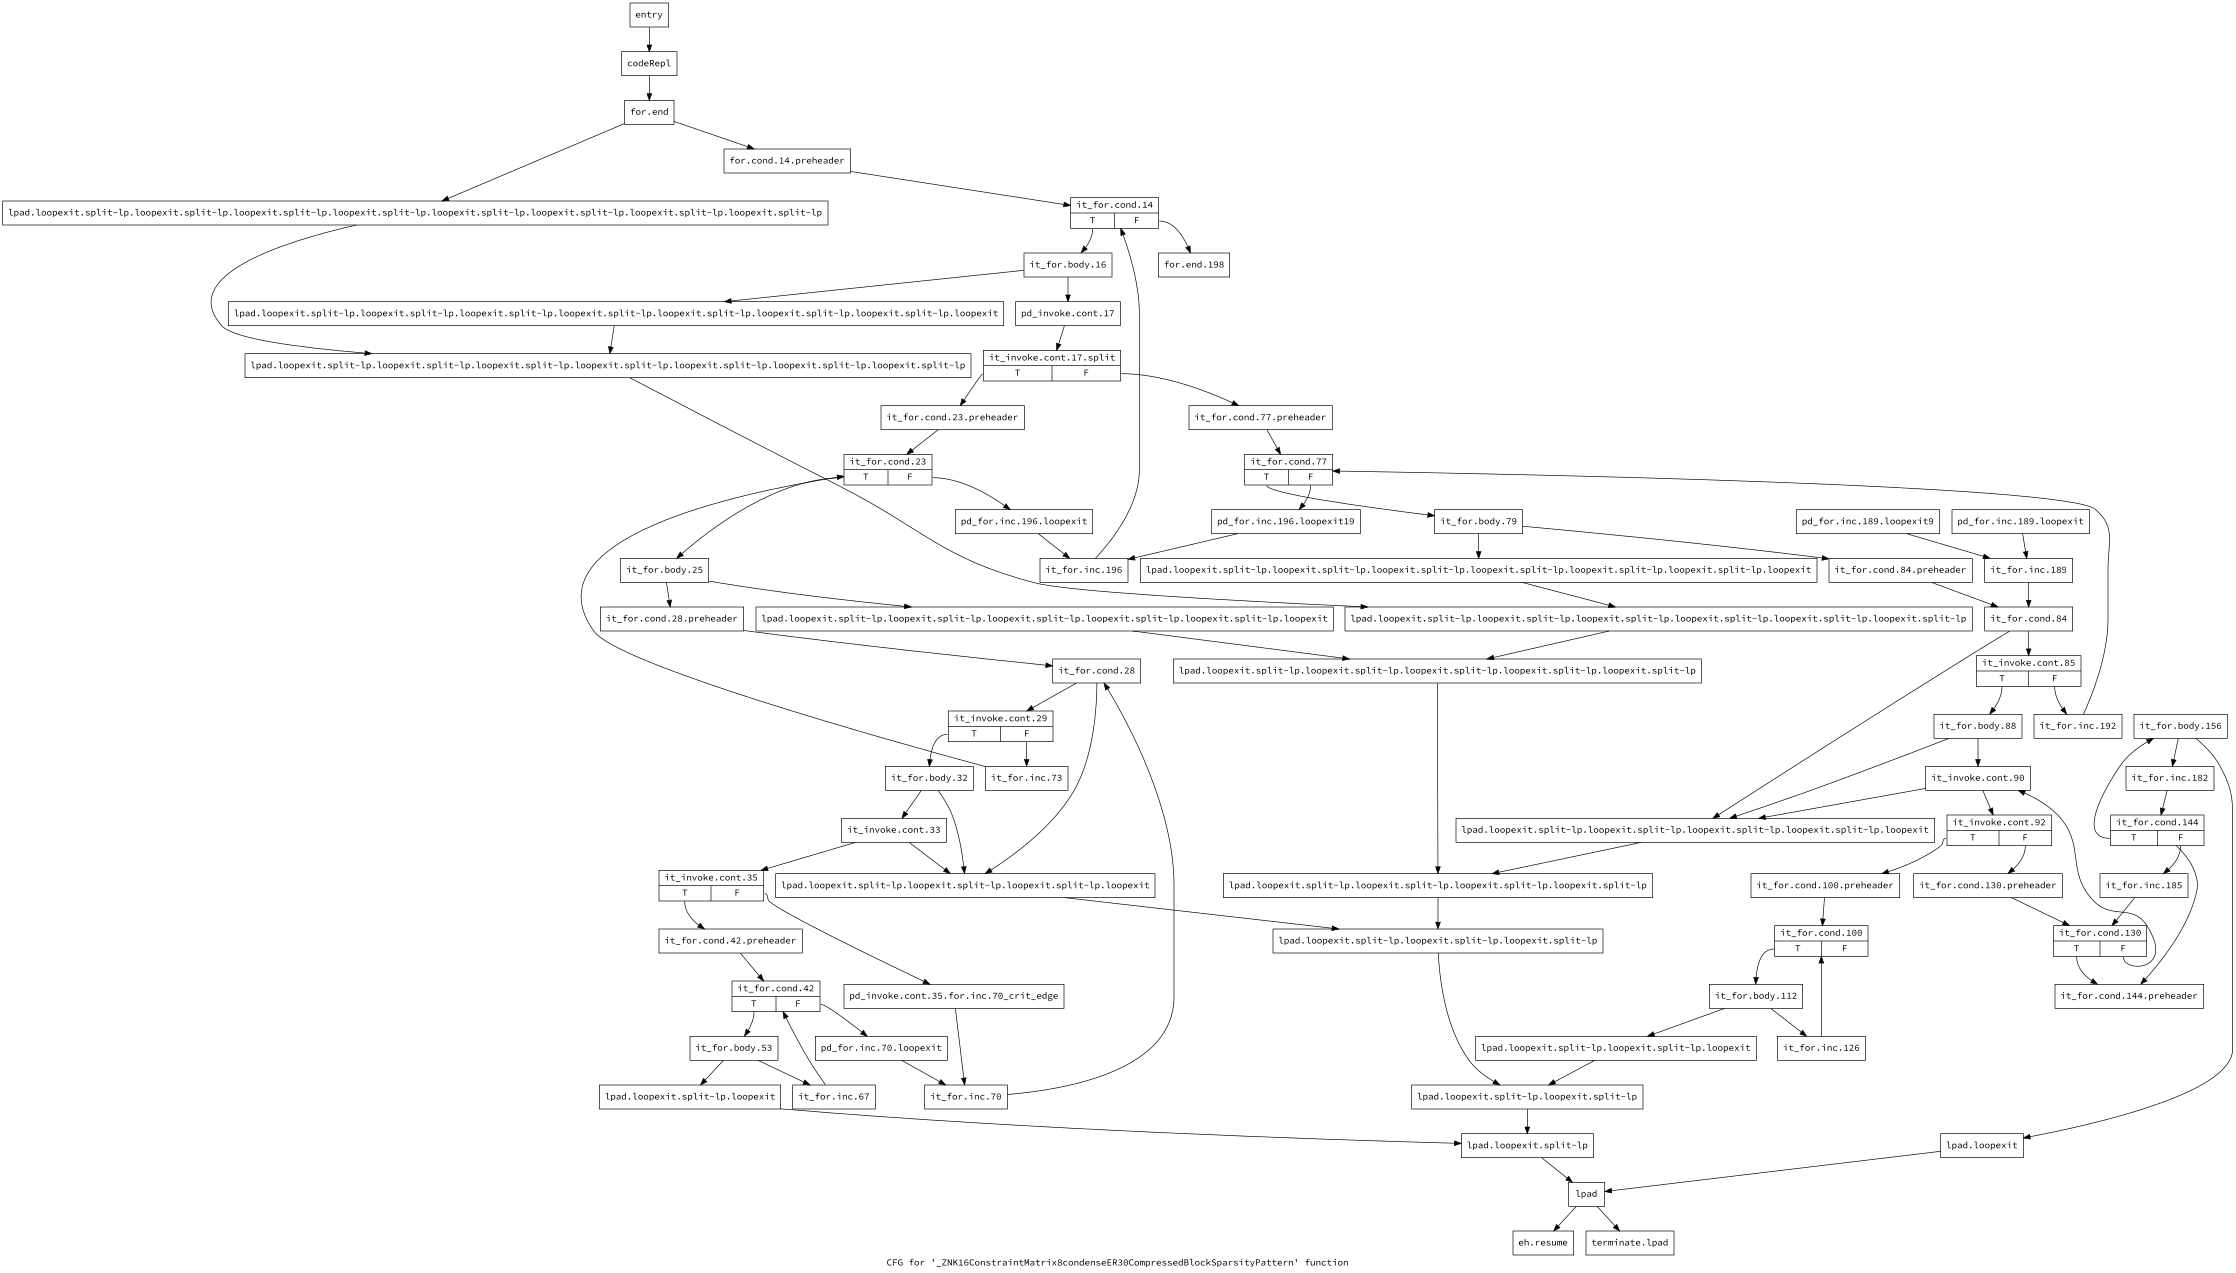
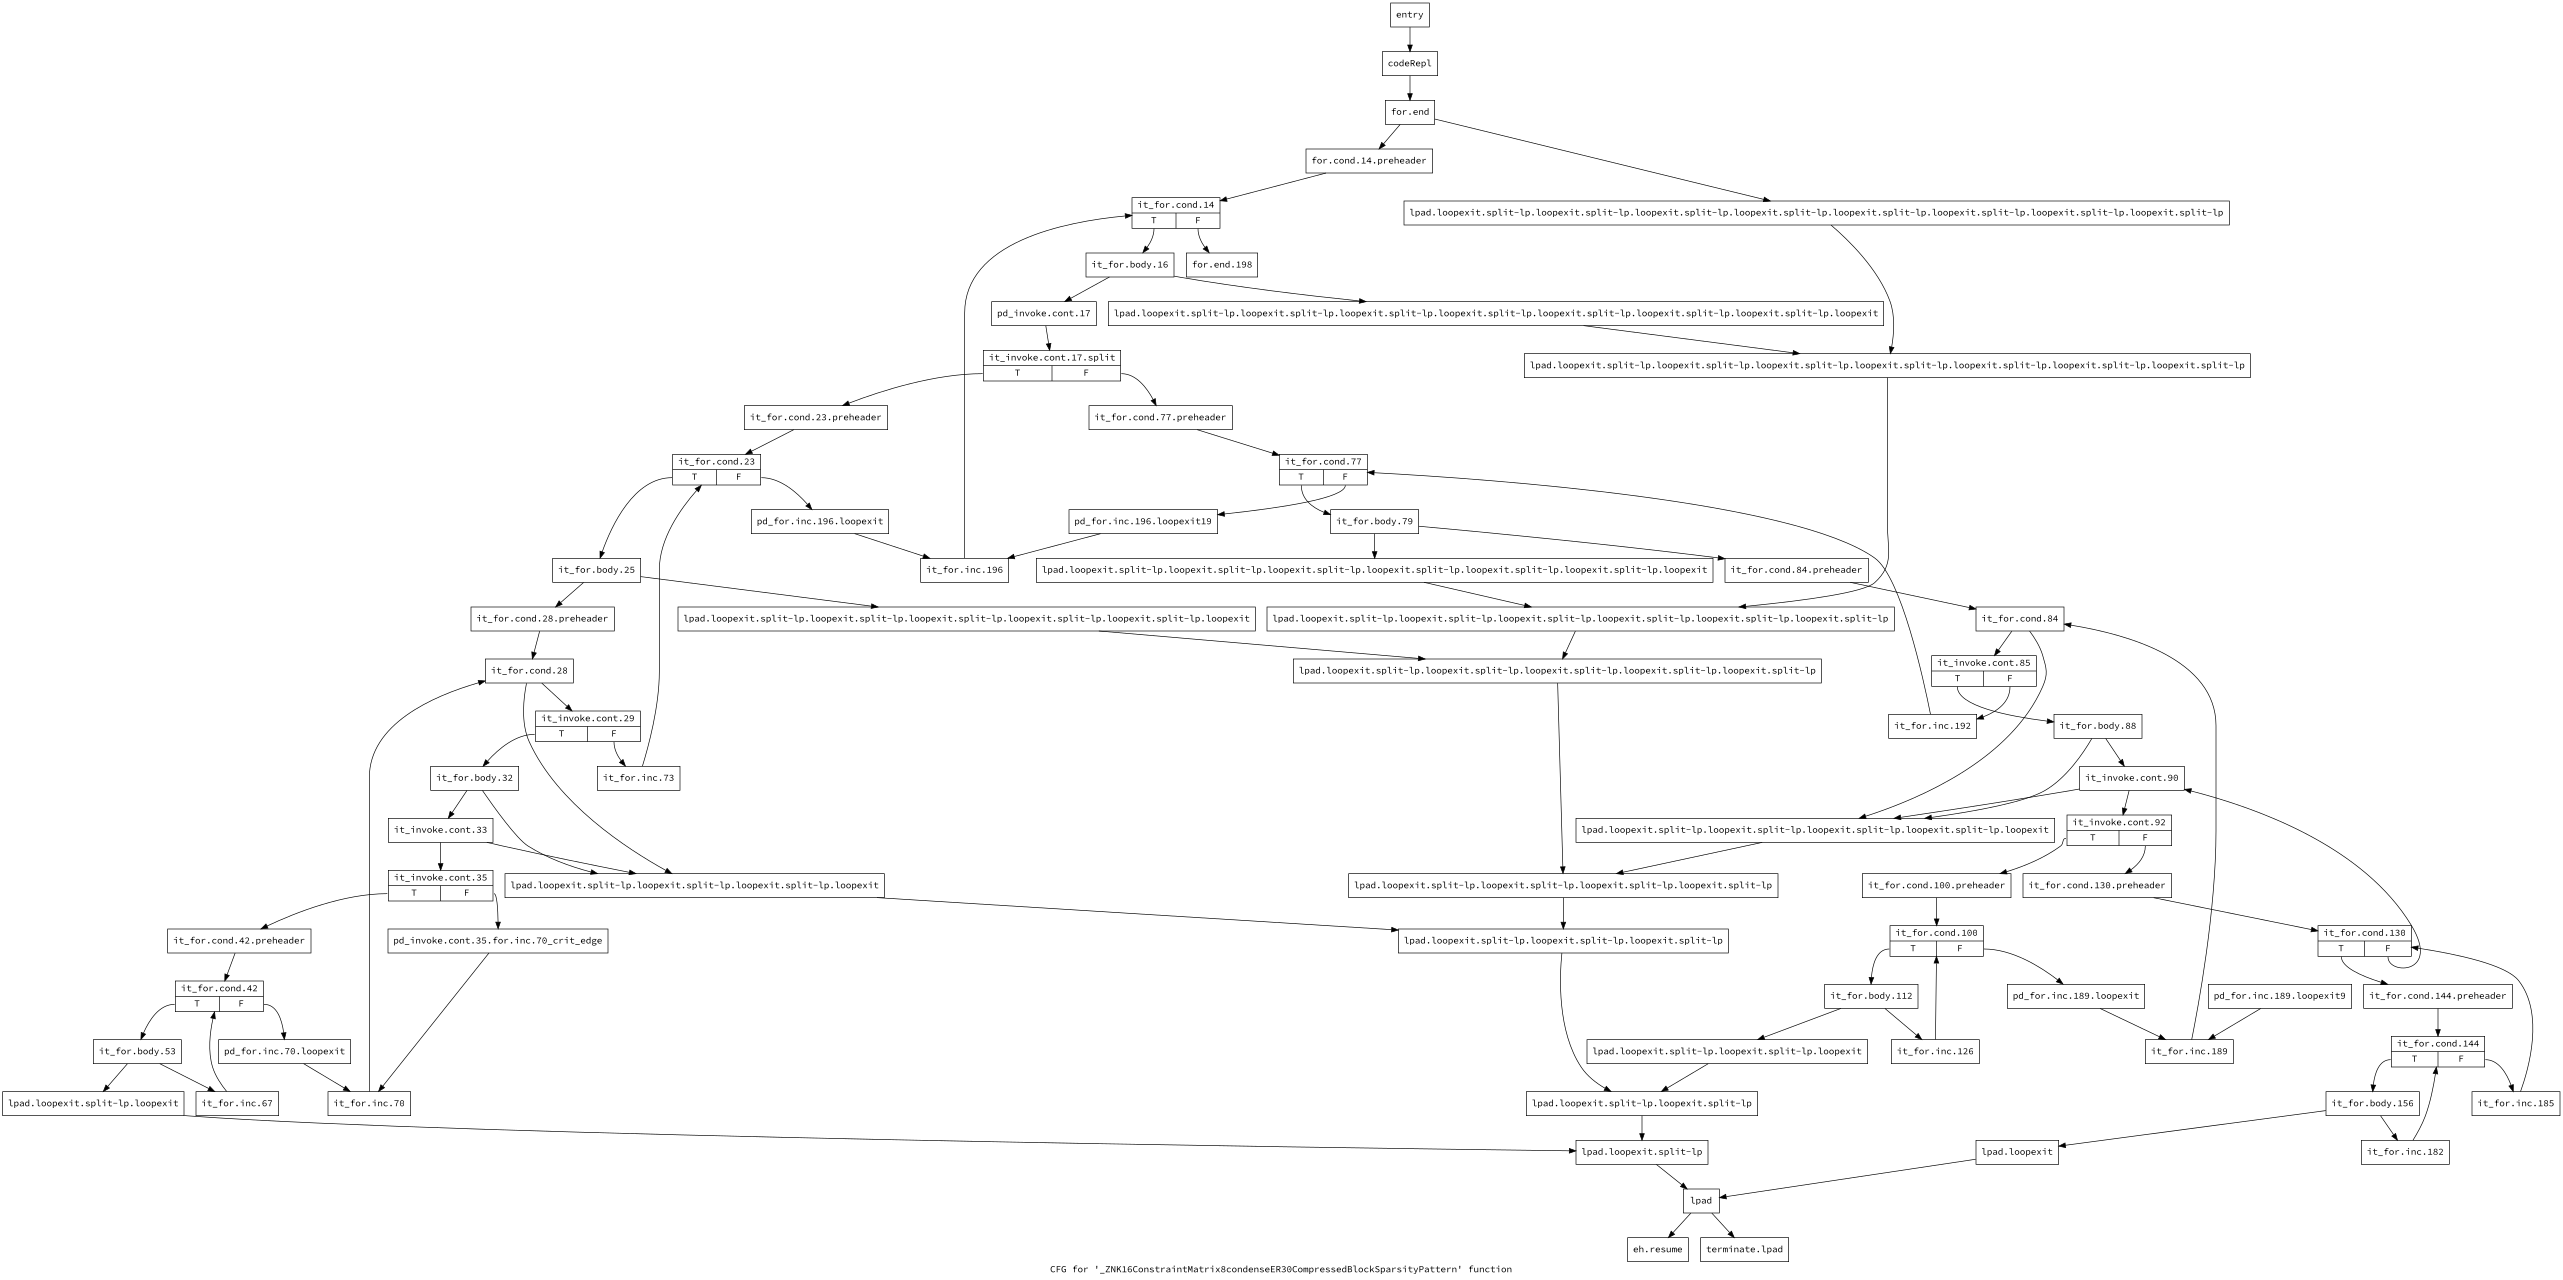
edge "it_for.cond.144" -> "it_for.cond.144.preheader": reversed
edge "it_for.cond.100" -> "pd_for.inc.189.loopexit": added
